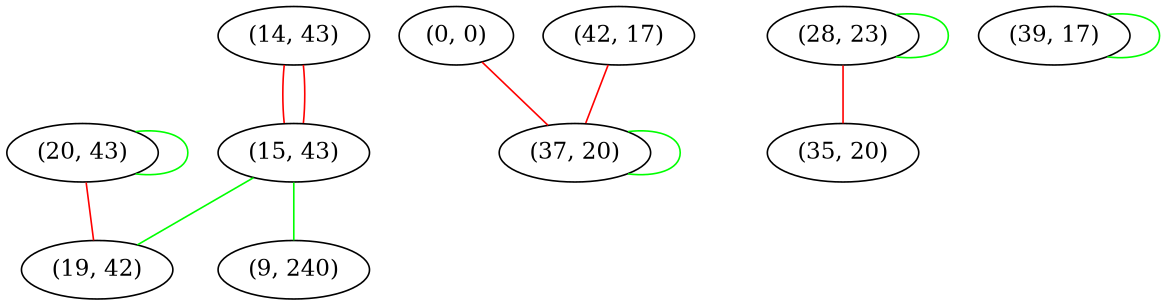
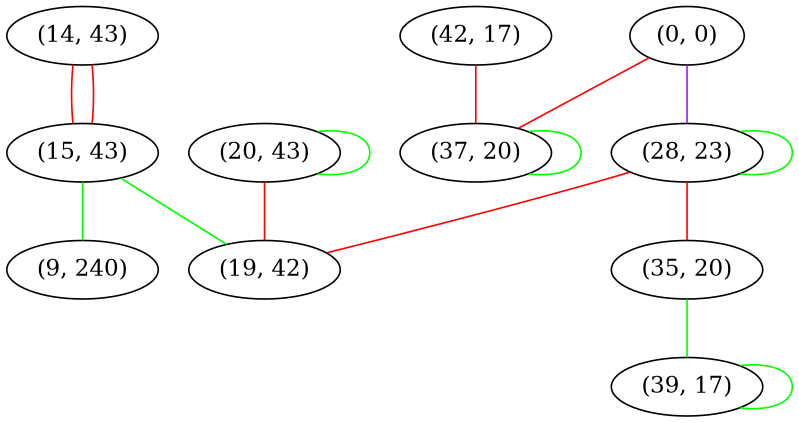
edge "(0, 0)" -- "(28, 23)": added
edge "(28, 23)" -- "(19, 42)": added
edge "(35, 20)" -- "(39, 17)": added
